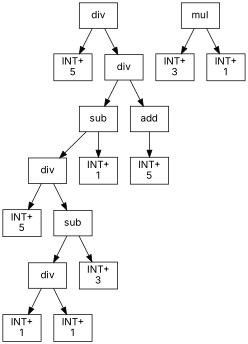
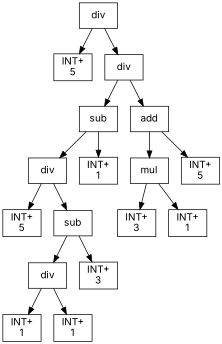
edge "add" -> "mul": added
